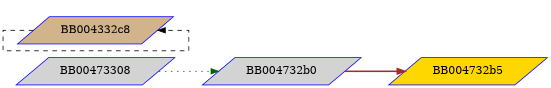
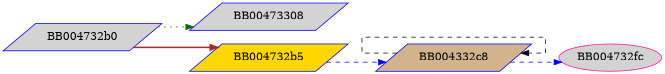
node "BB004732fc": added
edge "BB004732b5" -> "BB004332c8": added
edge "BB00473308" -> "BB004732b0": reversed
